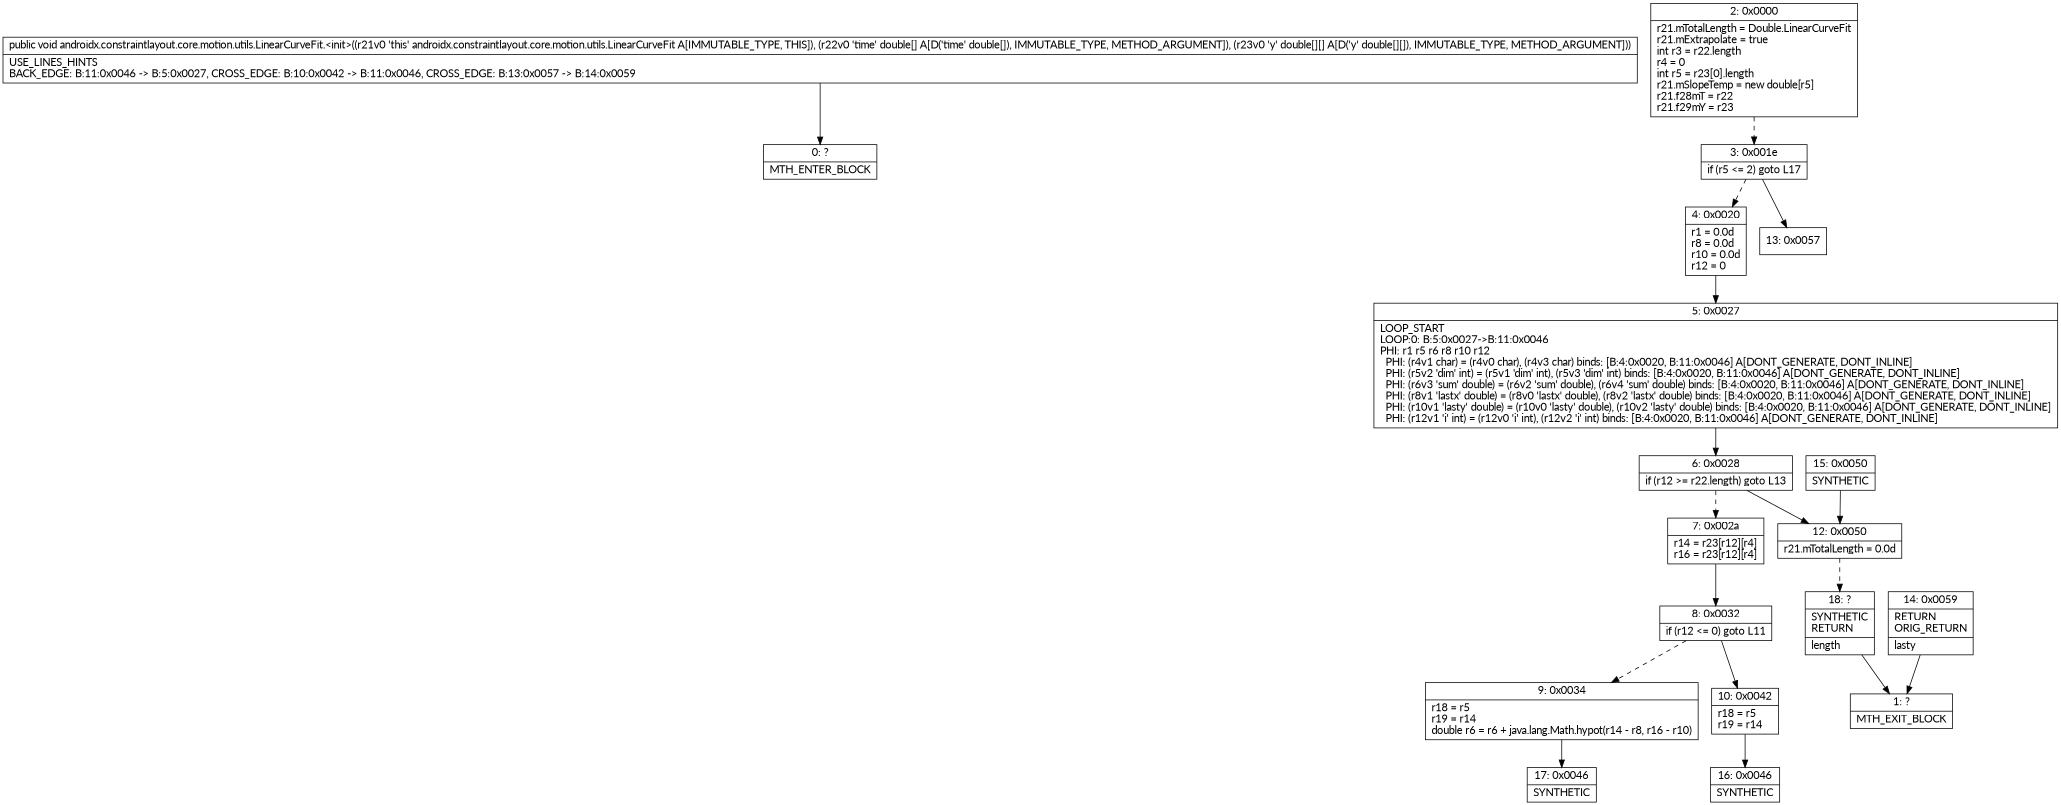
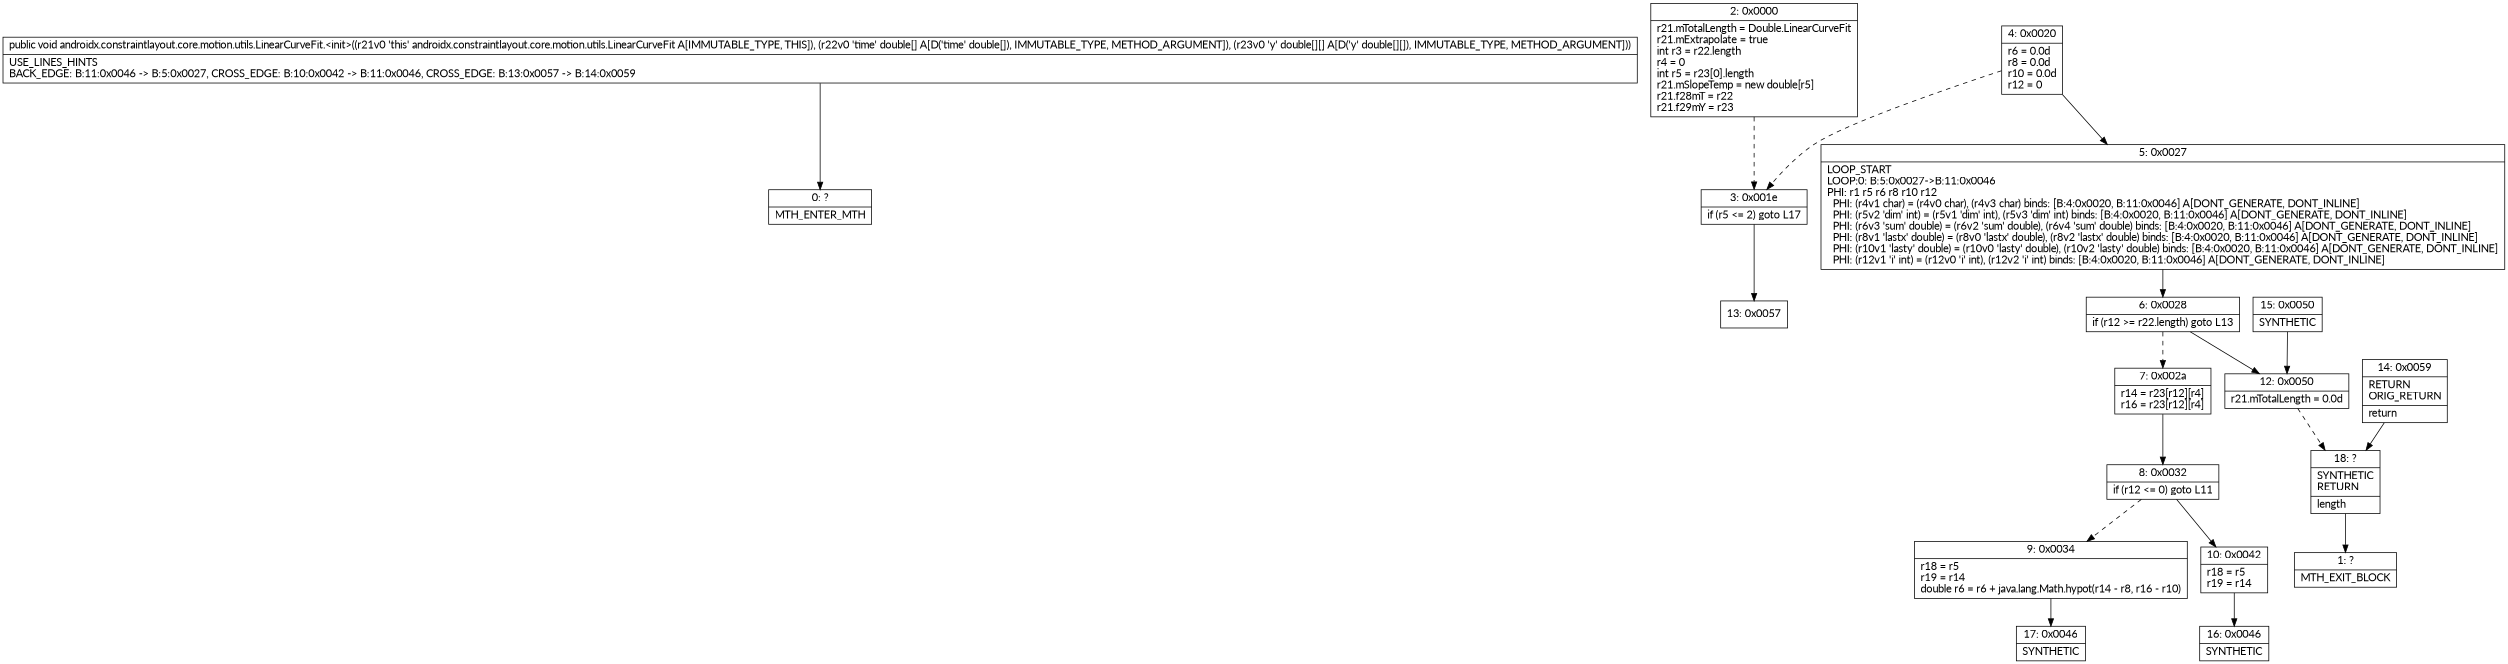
node "0: ?": text "MTH_ENTER_BLOCK" -> "MTH_ENTER_MTH"
edge "3: 0x001e" -> "4: 0x0020": reversed
node "4: 0x0020": text "r1 = 0.0d" -> "r6 = 0.0d"
node "14: 0x0059": text "lasty" -> "return"
edge "14: 0x0059" -> "1: ?": now "14: 0x0059" -> "18: ?"
